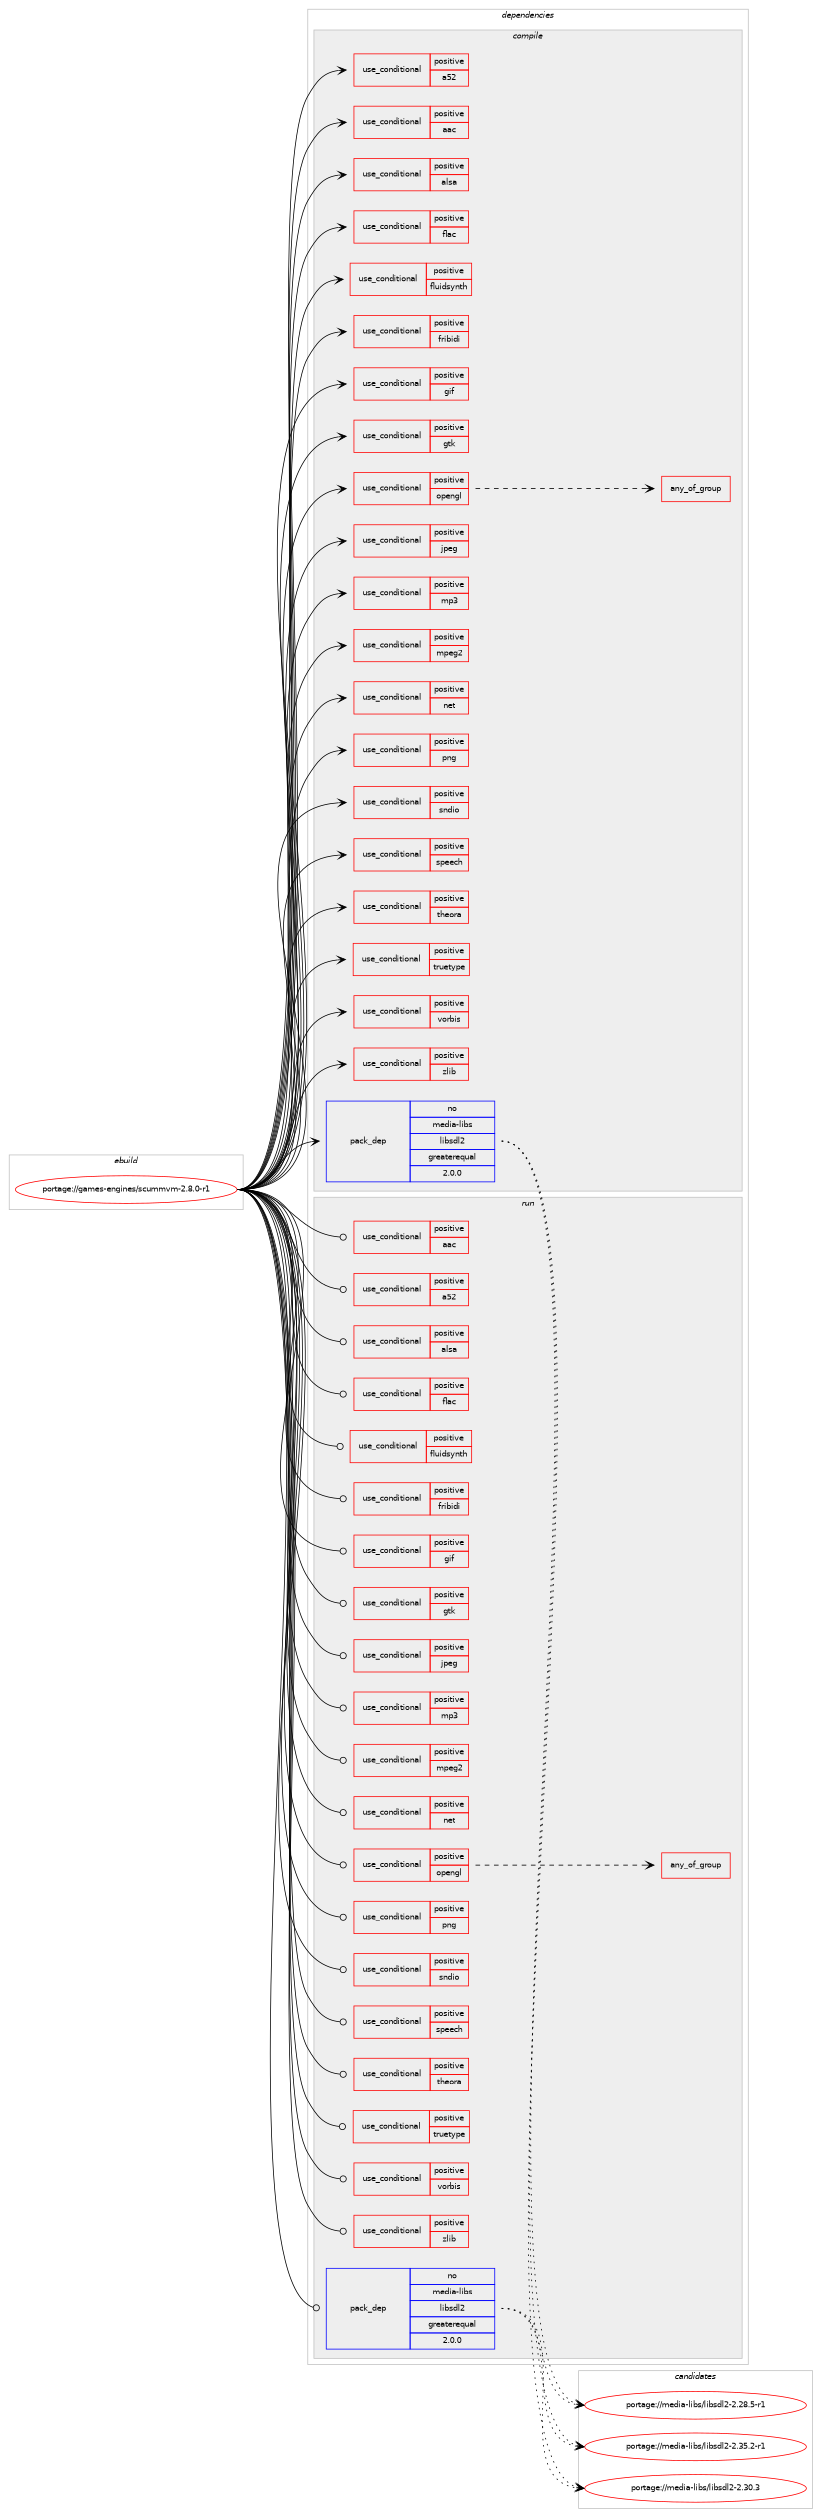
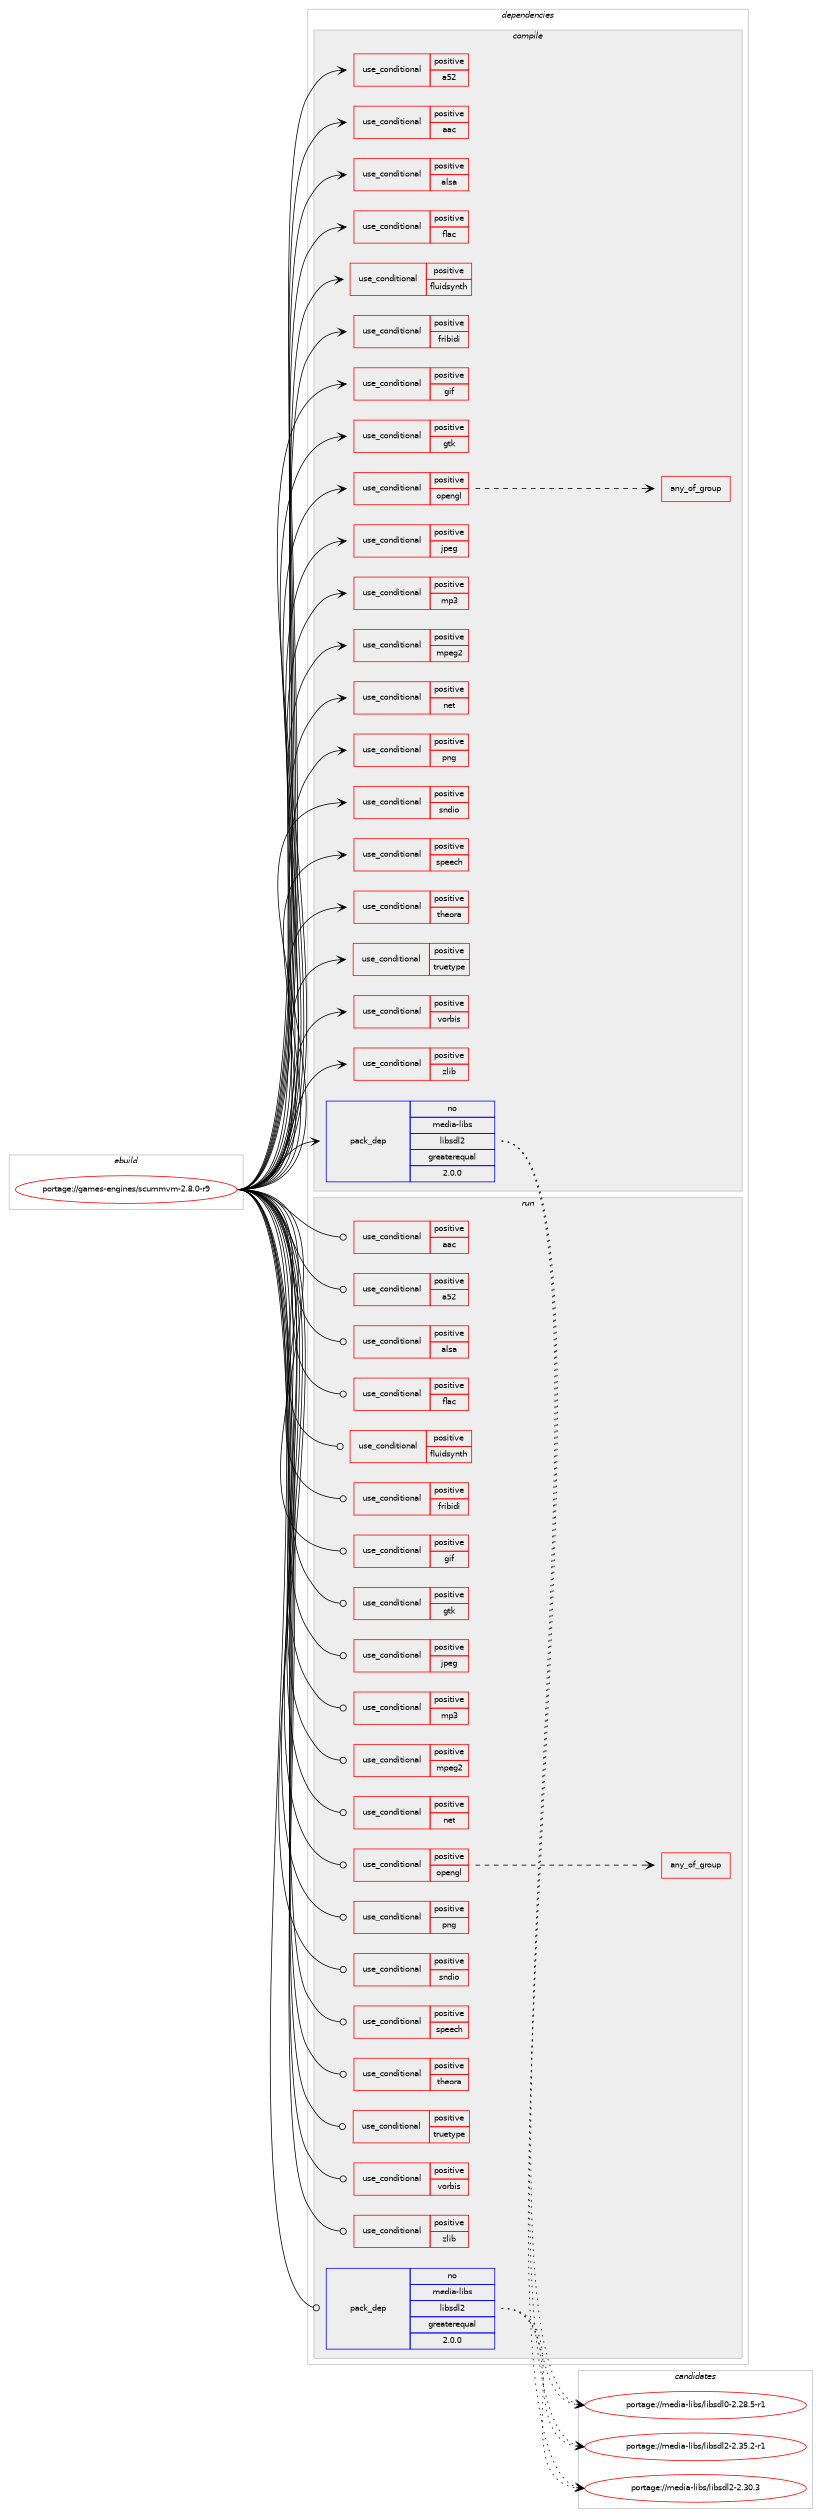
node "portage://games-engines/scummvm-2.8.0-r1": label "portage://games-engines/scummvm-2.8.0-r1" -> "portage://games-engines/scummvm-2.8.0-r9"
node "portage://media-libs/libsdl2-2.28.5-r1": label "portage://media-libs/libsdl2-2.28.5-r1" -> "portage://media-libs/libsdl0-2.28.5-r1"
